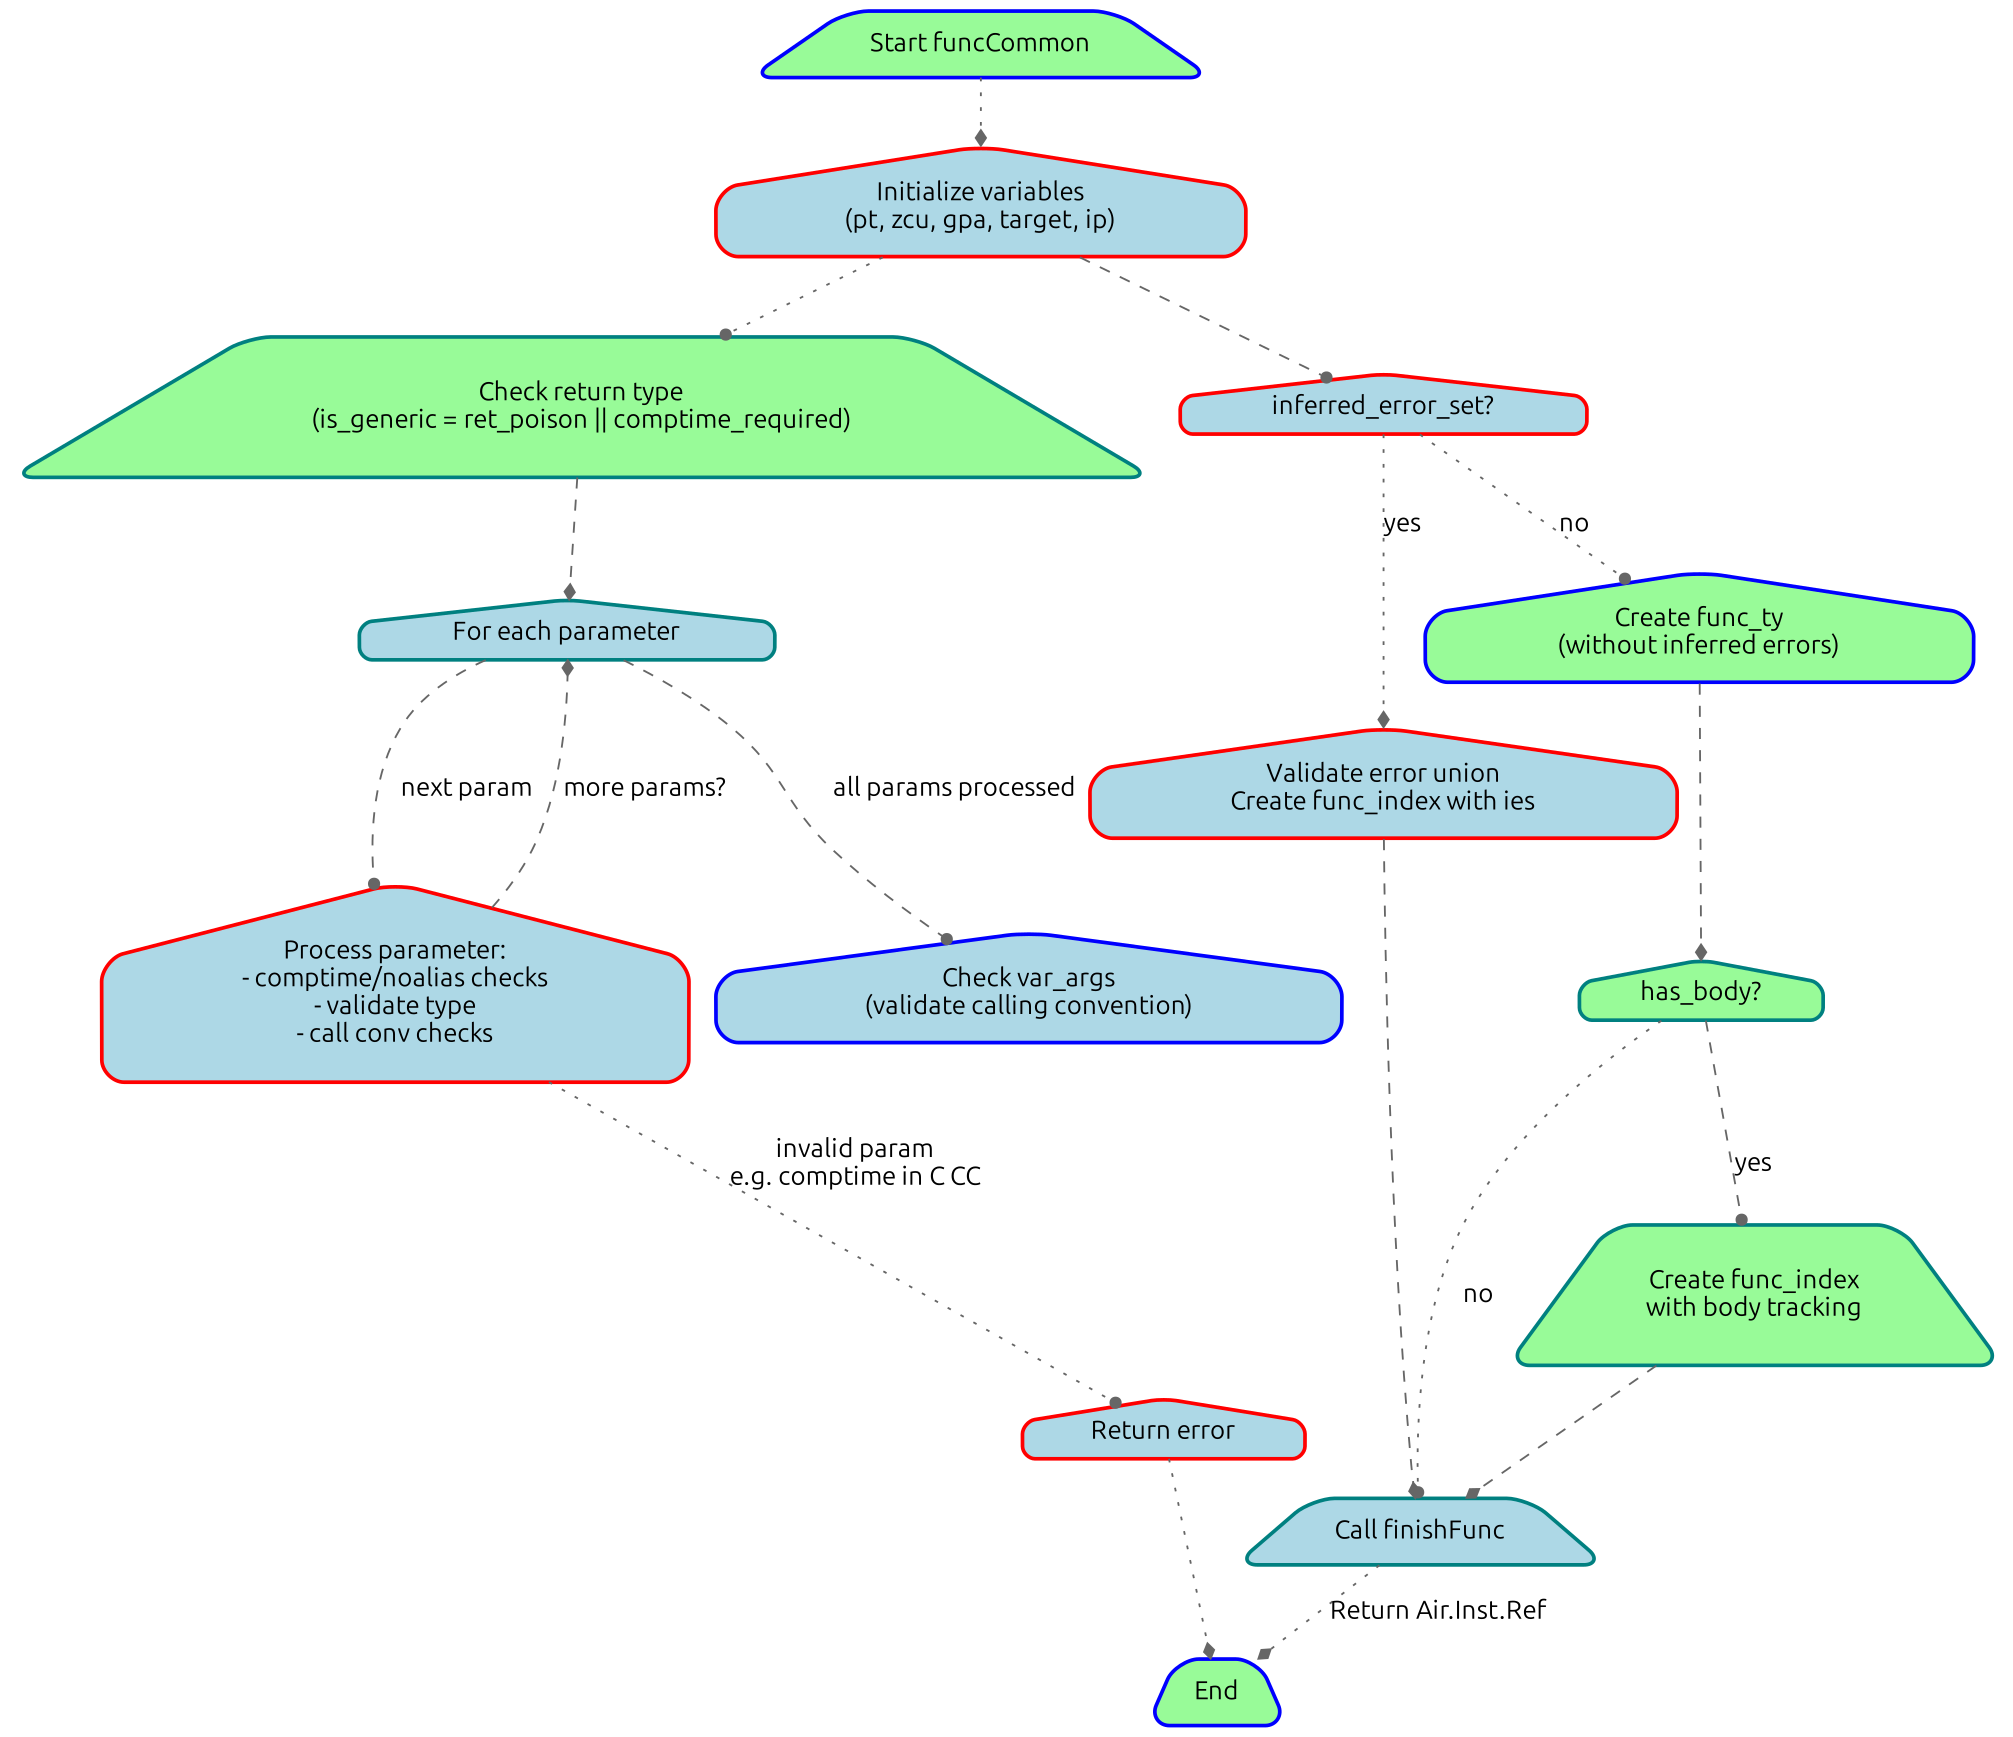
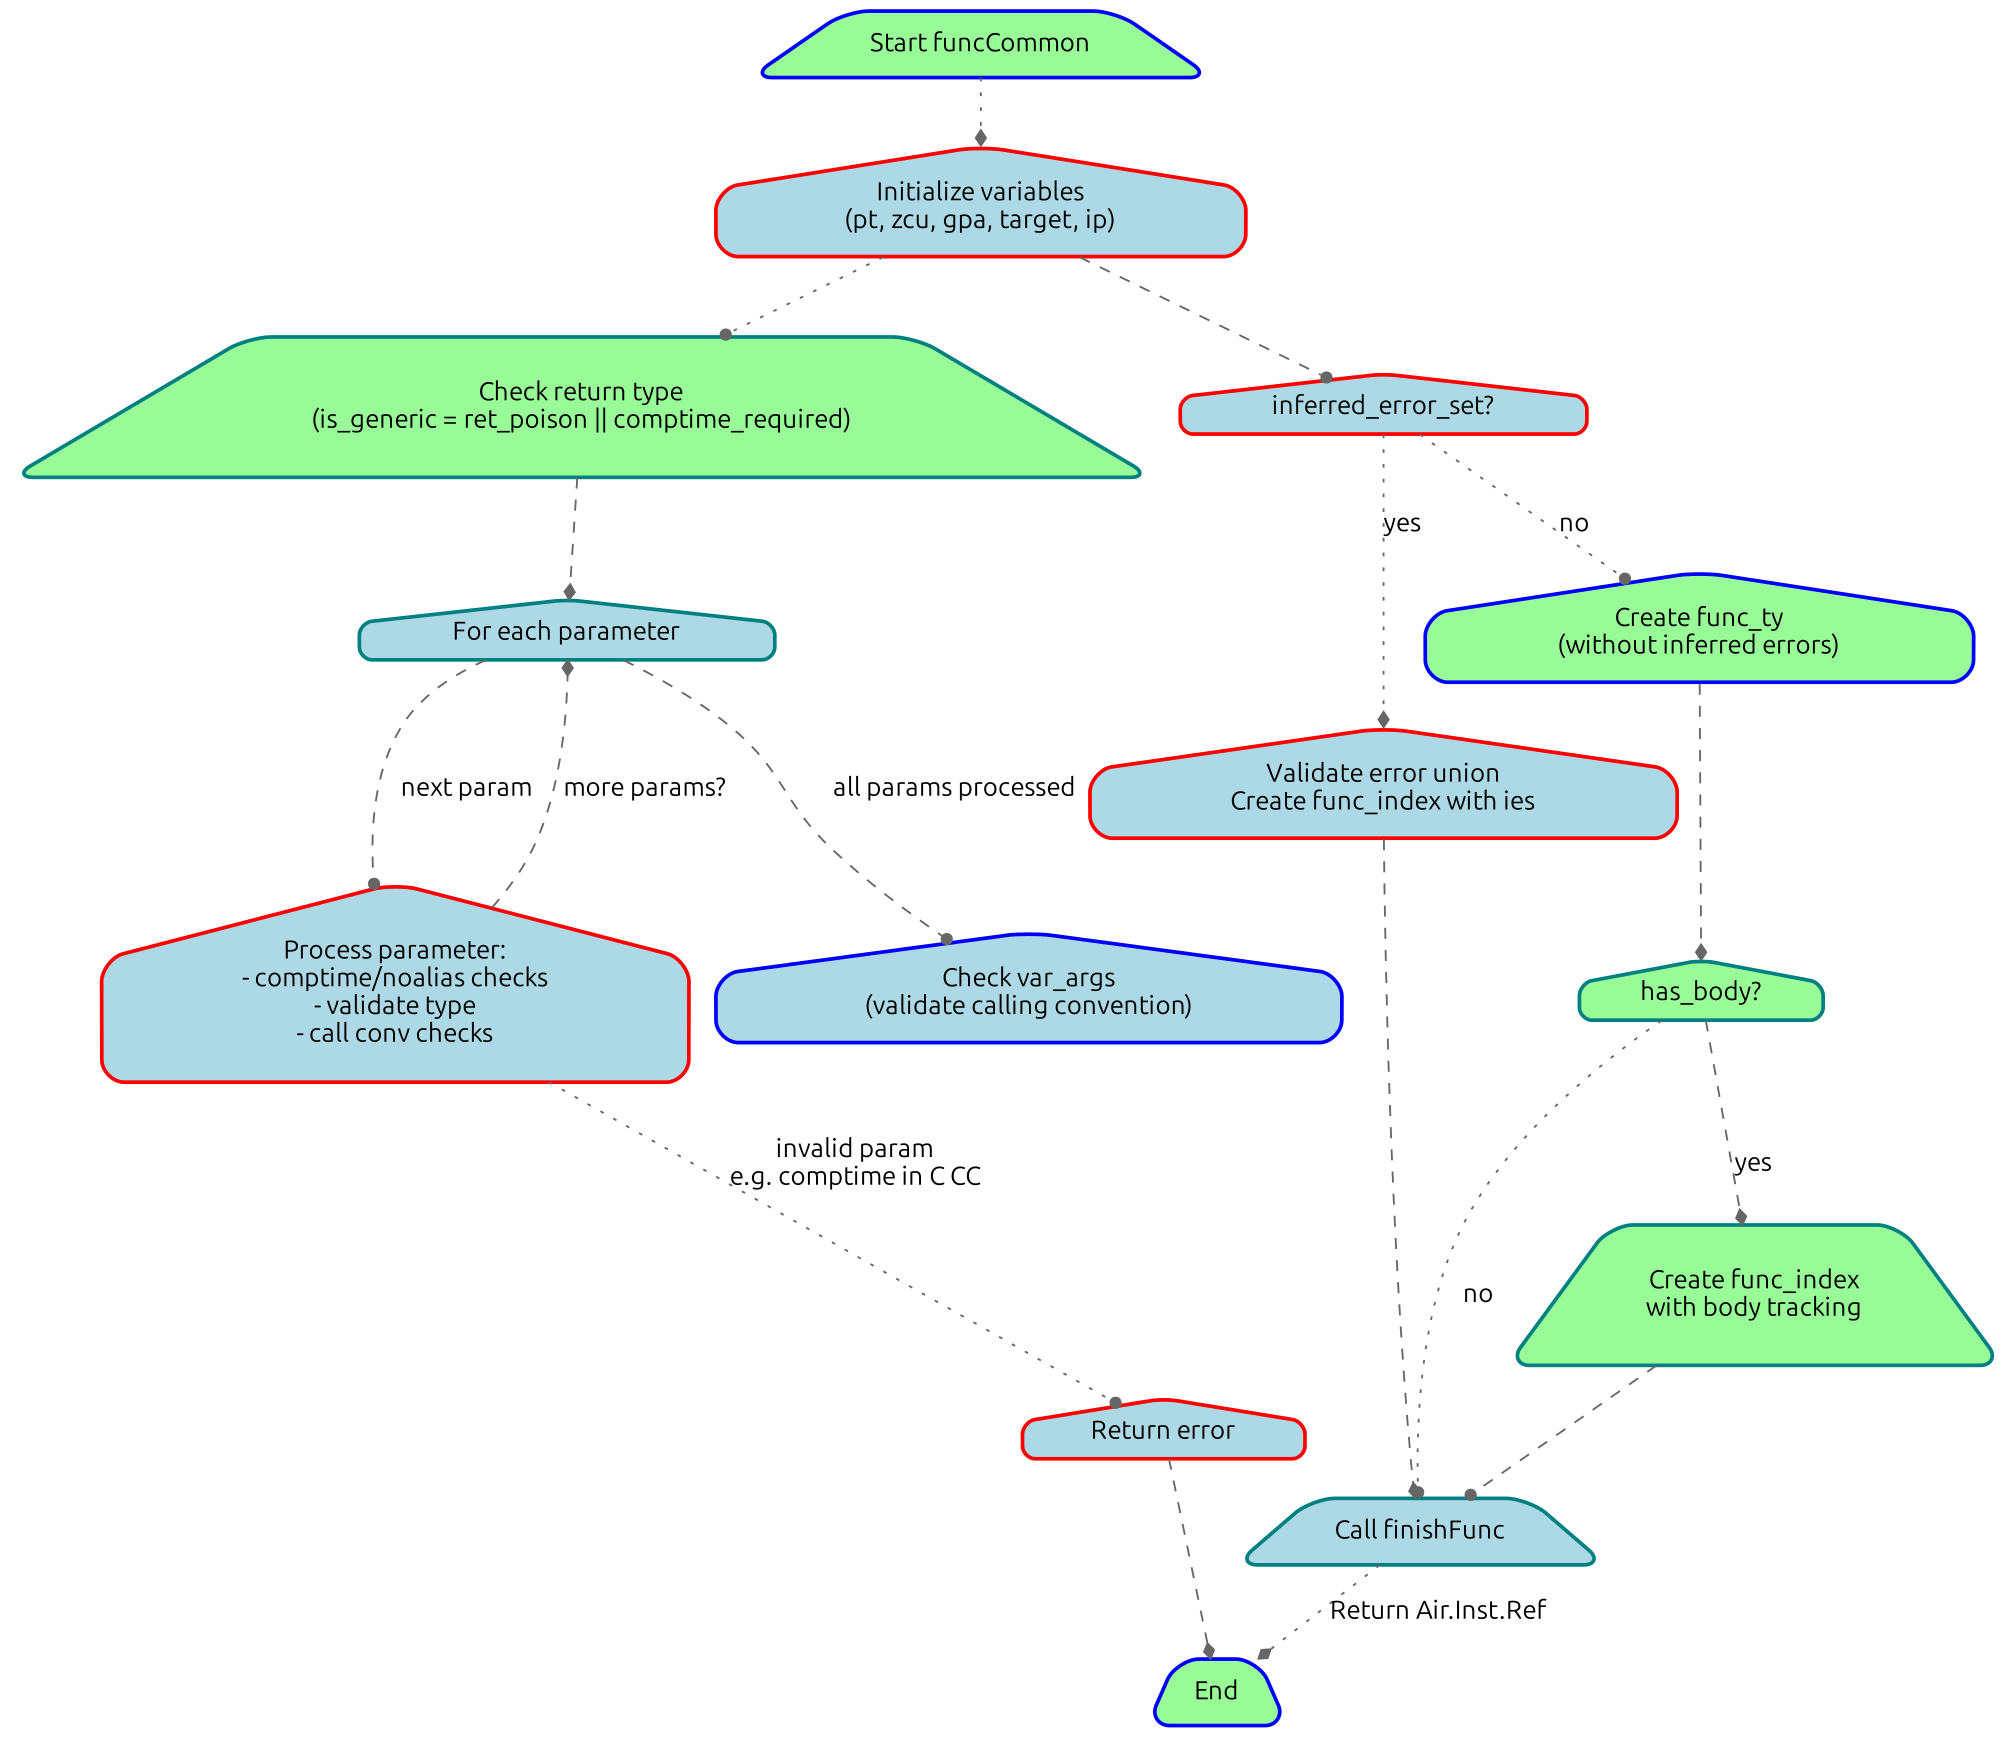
edge "has_body?" -> "Create func_index with body tracking": arrowhead dot -> diamond
edge "Create func_index with body tracking" -> "Call finishFunc": arrowhead diamond -> dot
edge "Return error" -> "End": style dotted -> dashed
